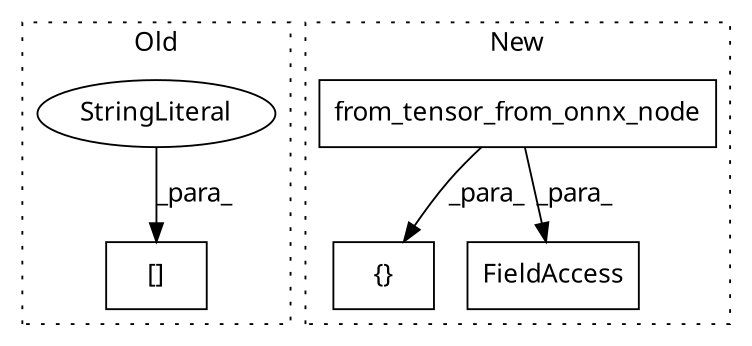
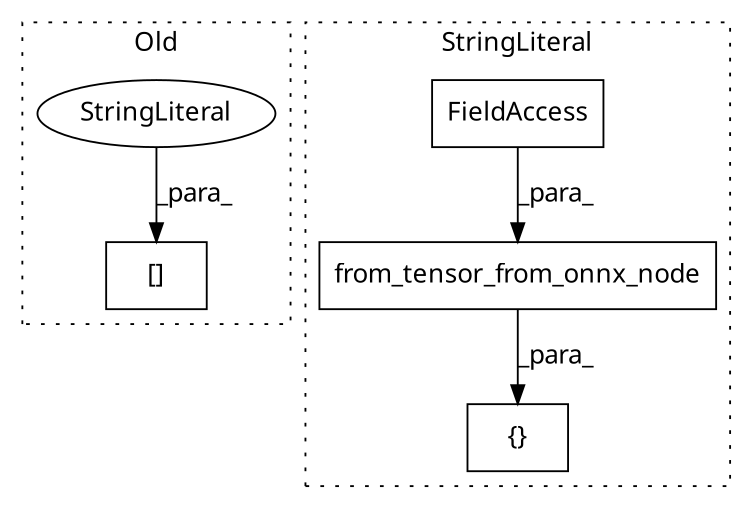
cluster "New": label "New" -> "StringLiteral"
edge "from_tensor_from_onnx_node" -> "FieldAccess": reversed
